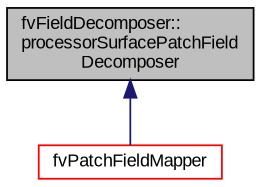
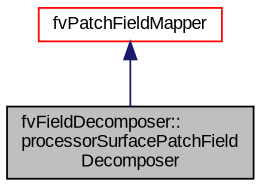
edge "fvPatchFieldMapper" -> "fvFieldDecomposer:: processorSurfacePatchField Decomposer": reversed
